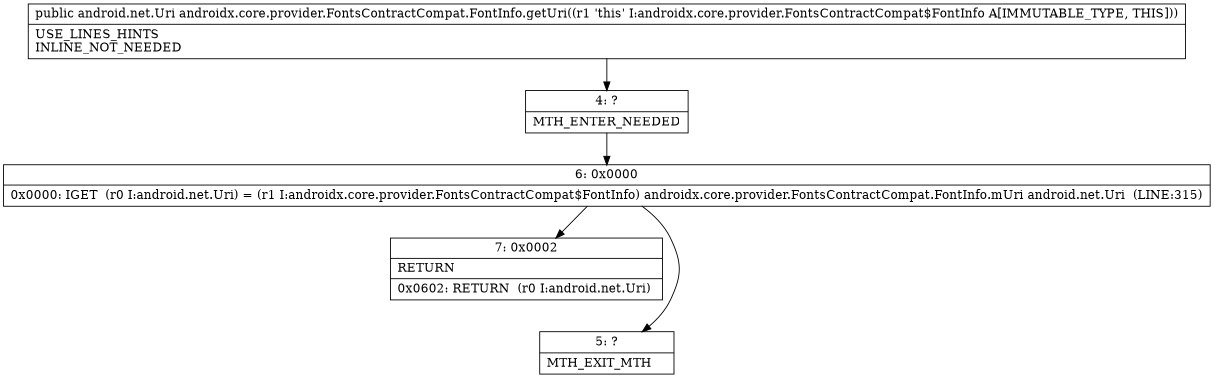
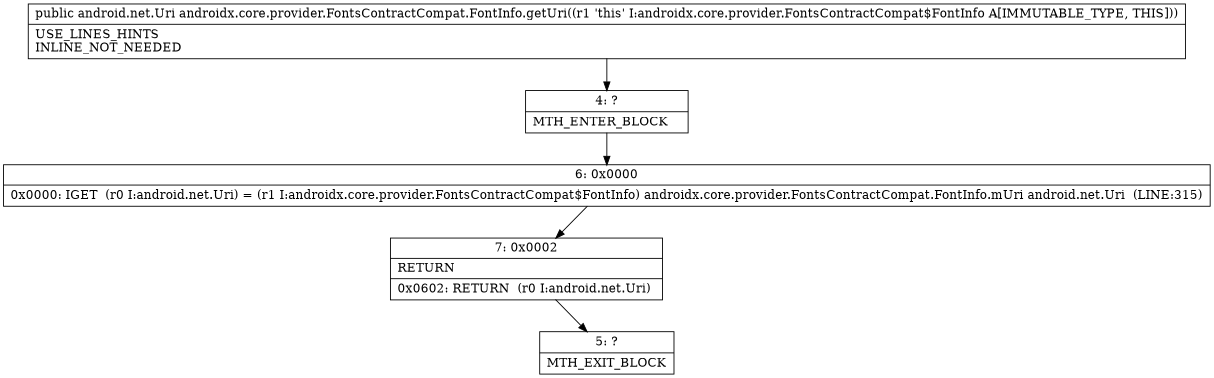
node "4: ?": text "MTH_ENTER_NEEDED" -> "MTH_ENTER_BLOCK"
edge "6: 0x0000" -> "5: ?": now "7: 0x0002" -> "5: ?"
node "5: ?": text "MTH_EXIT_MTH" -> "MTH_EXIT_BLOCK"
